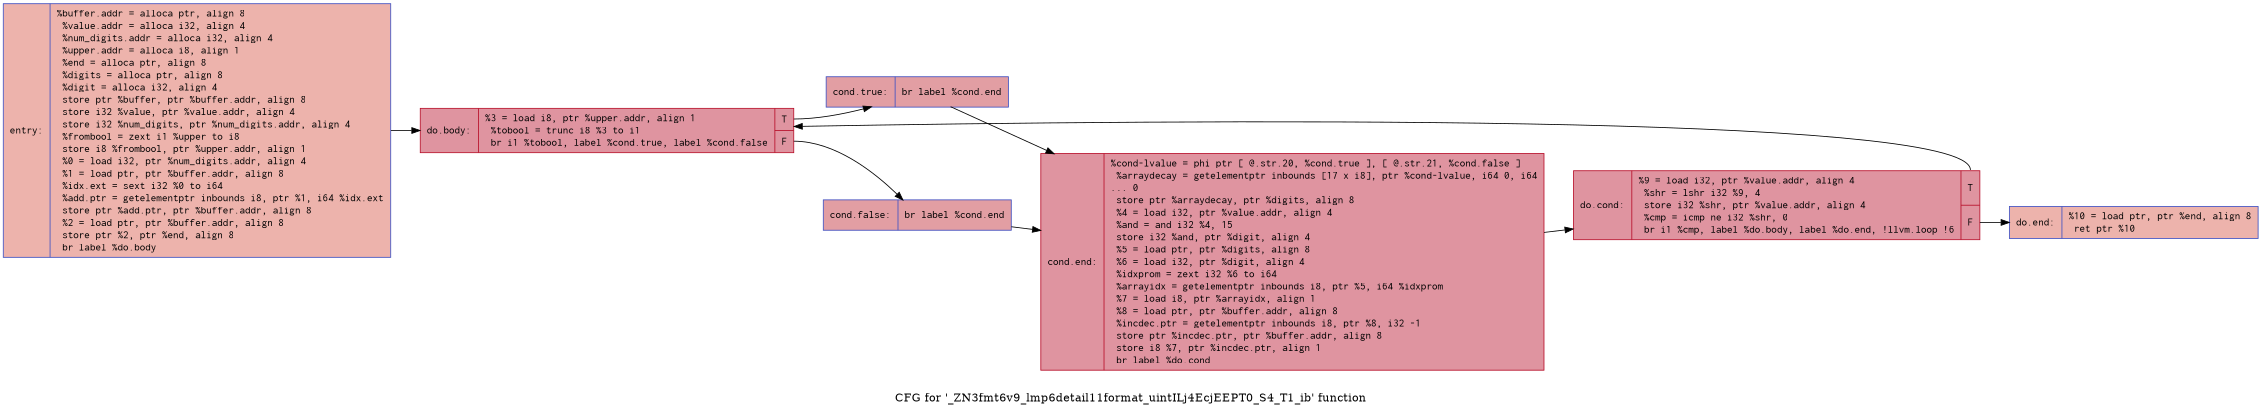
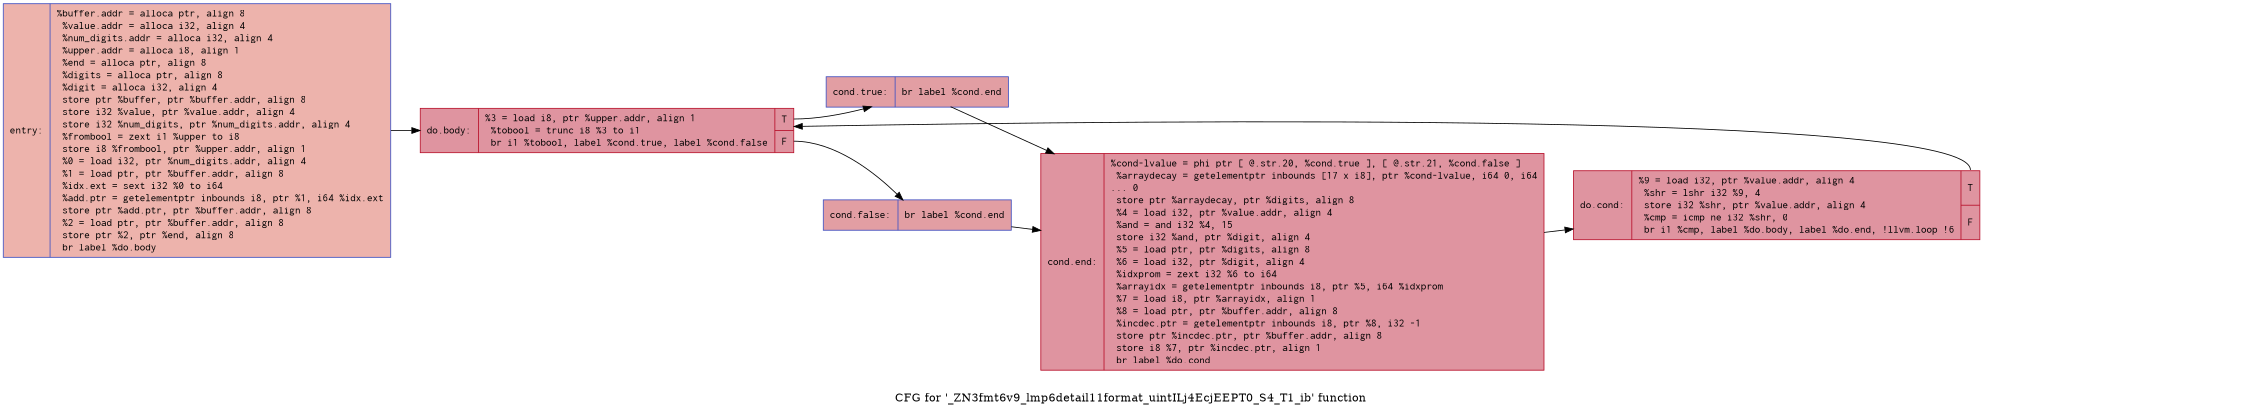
node "do.end:": removed
